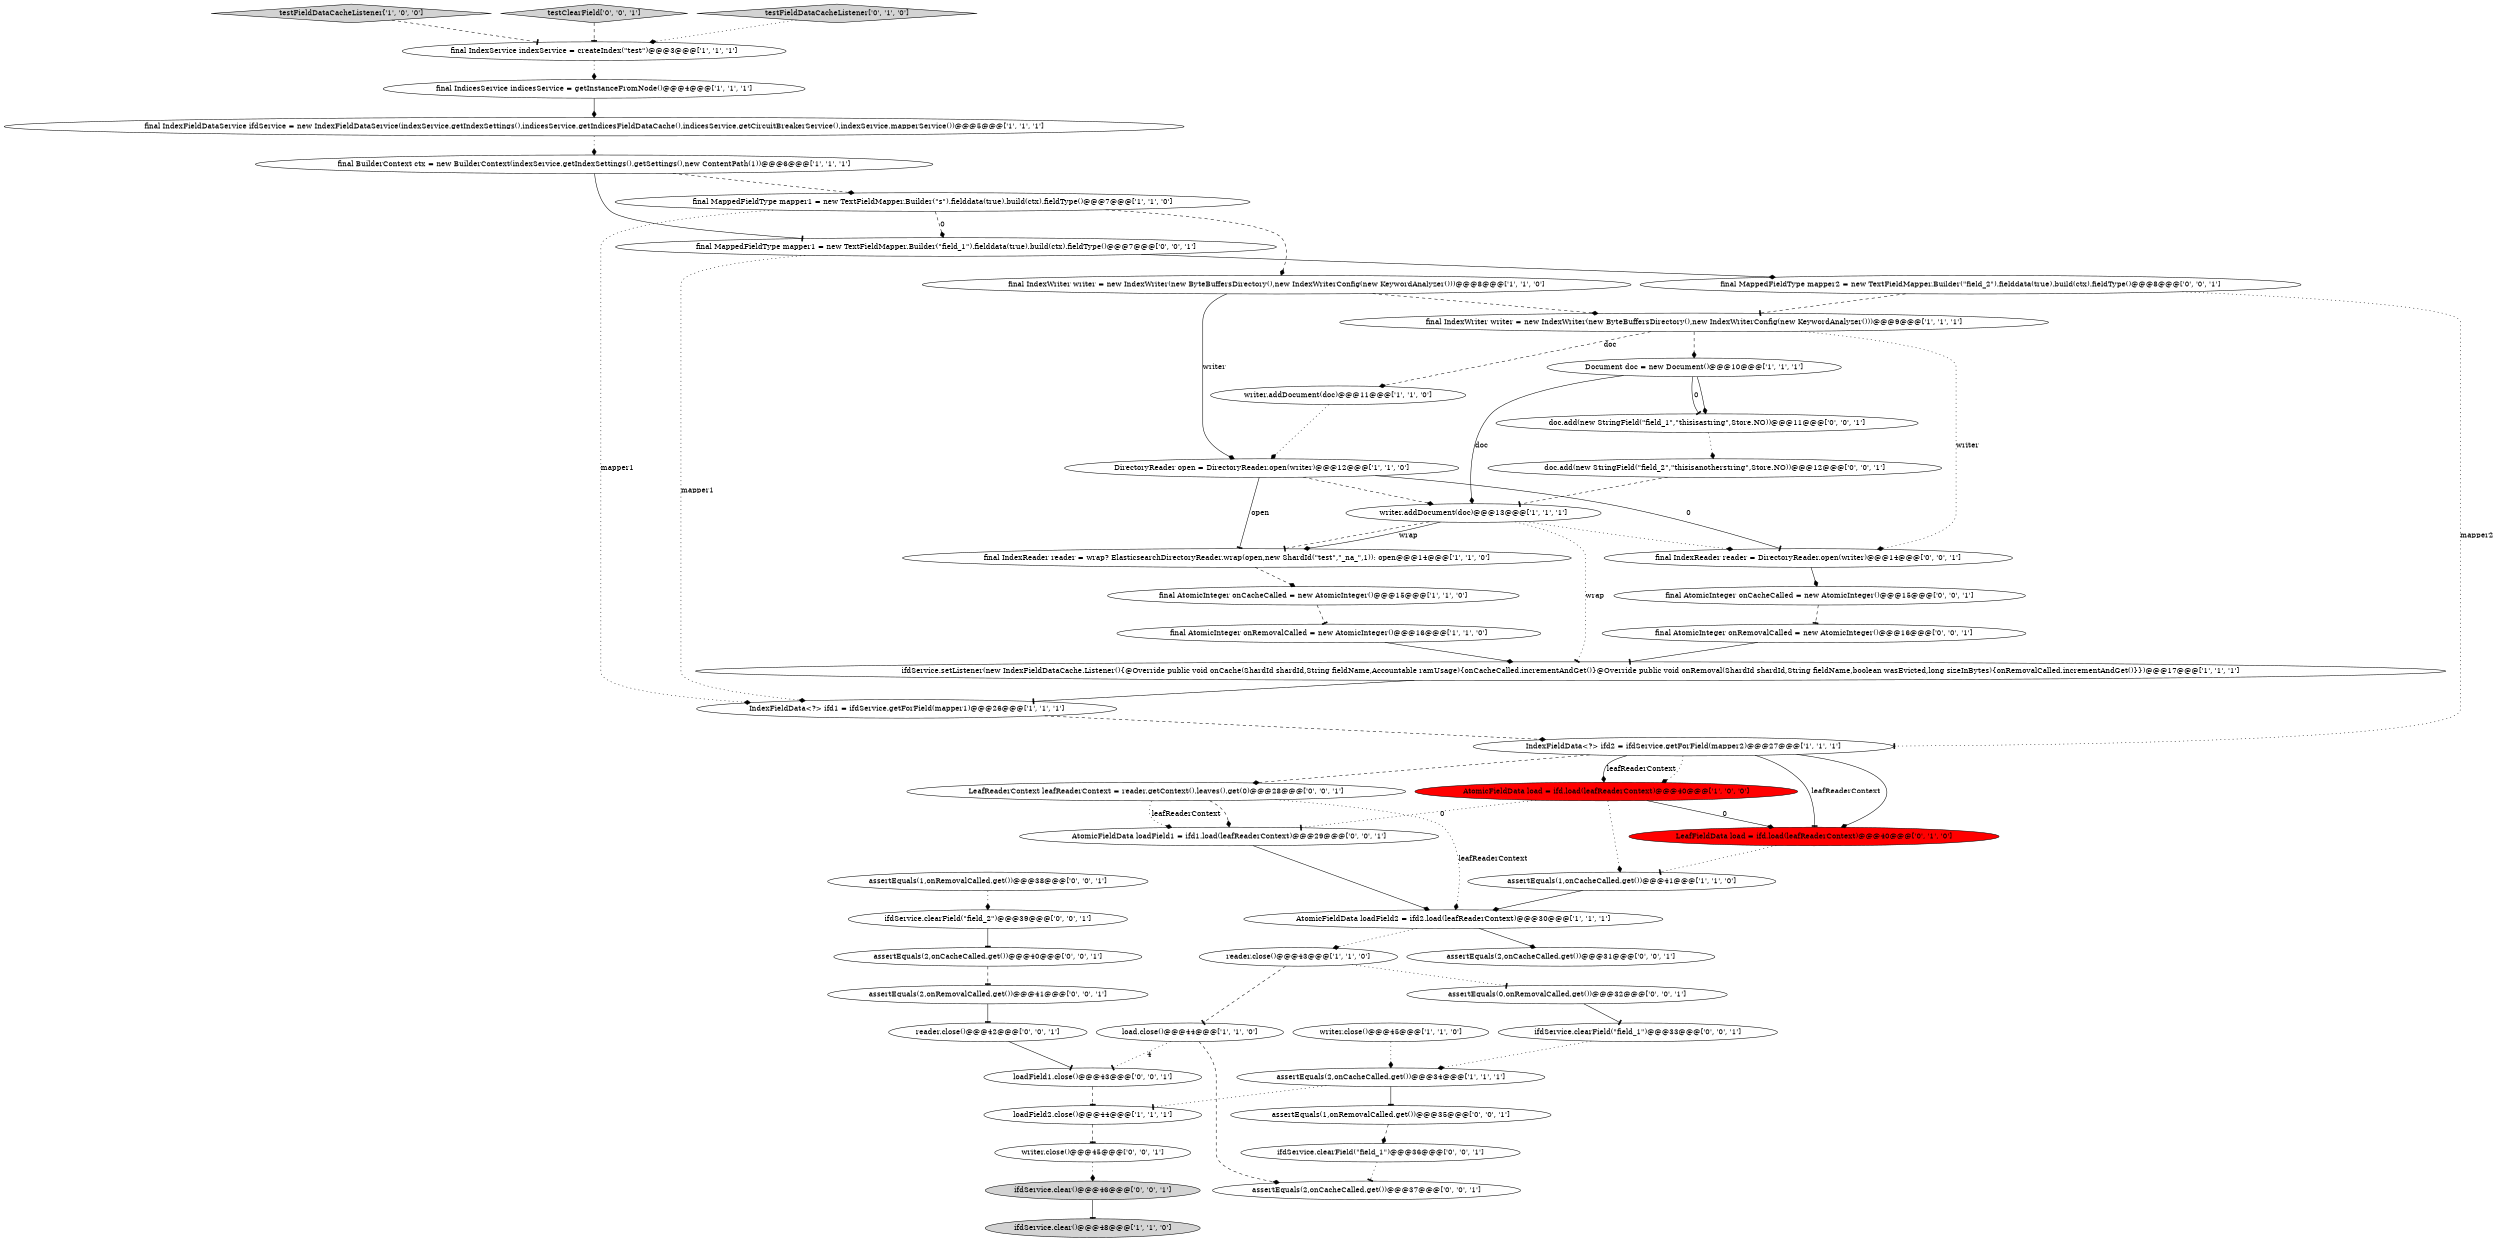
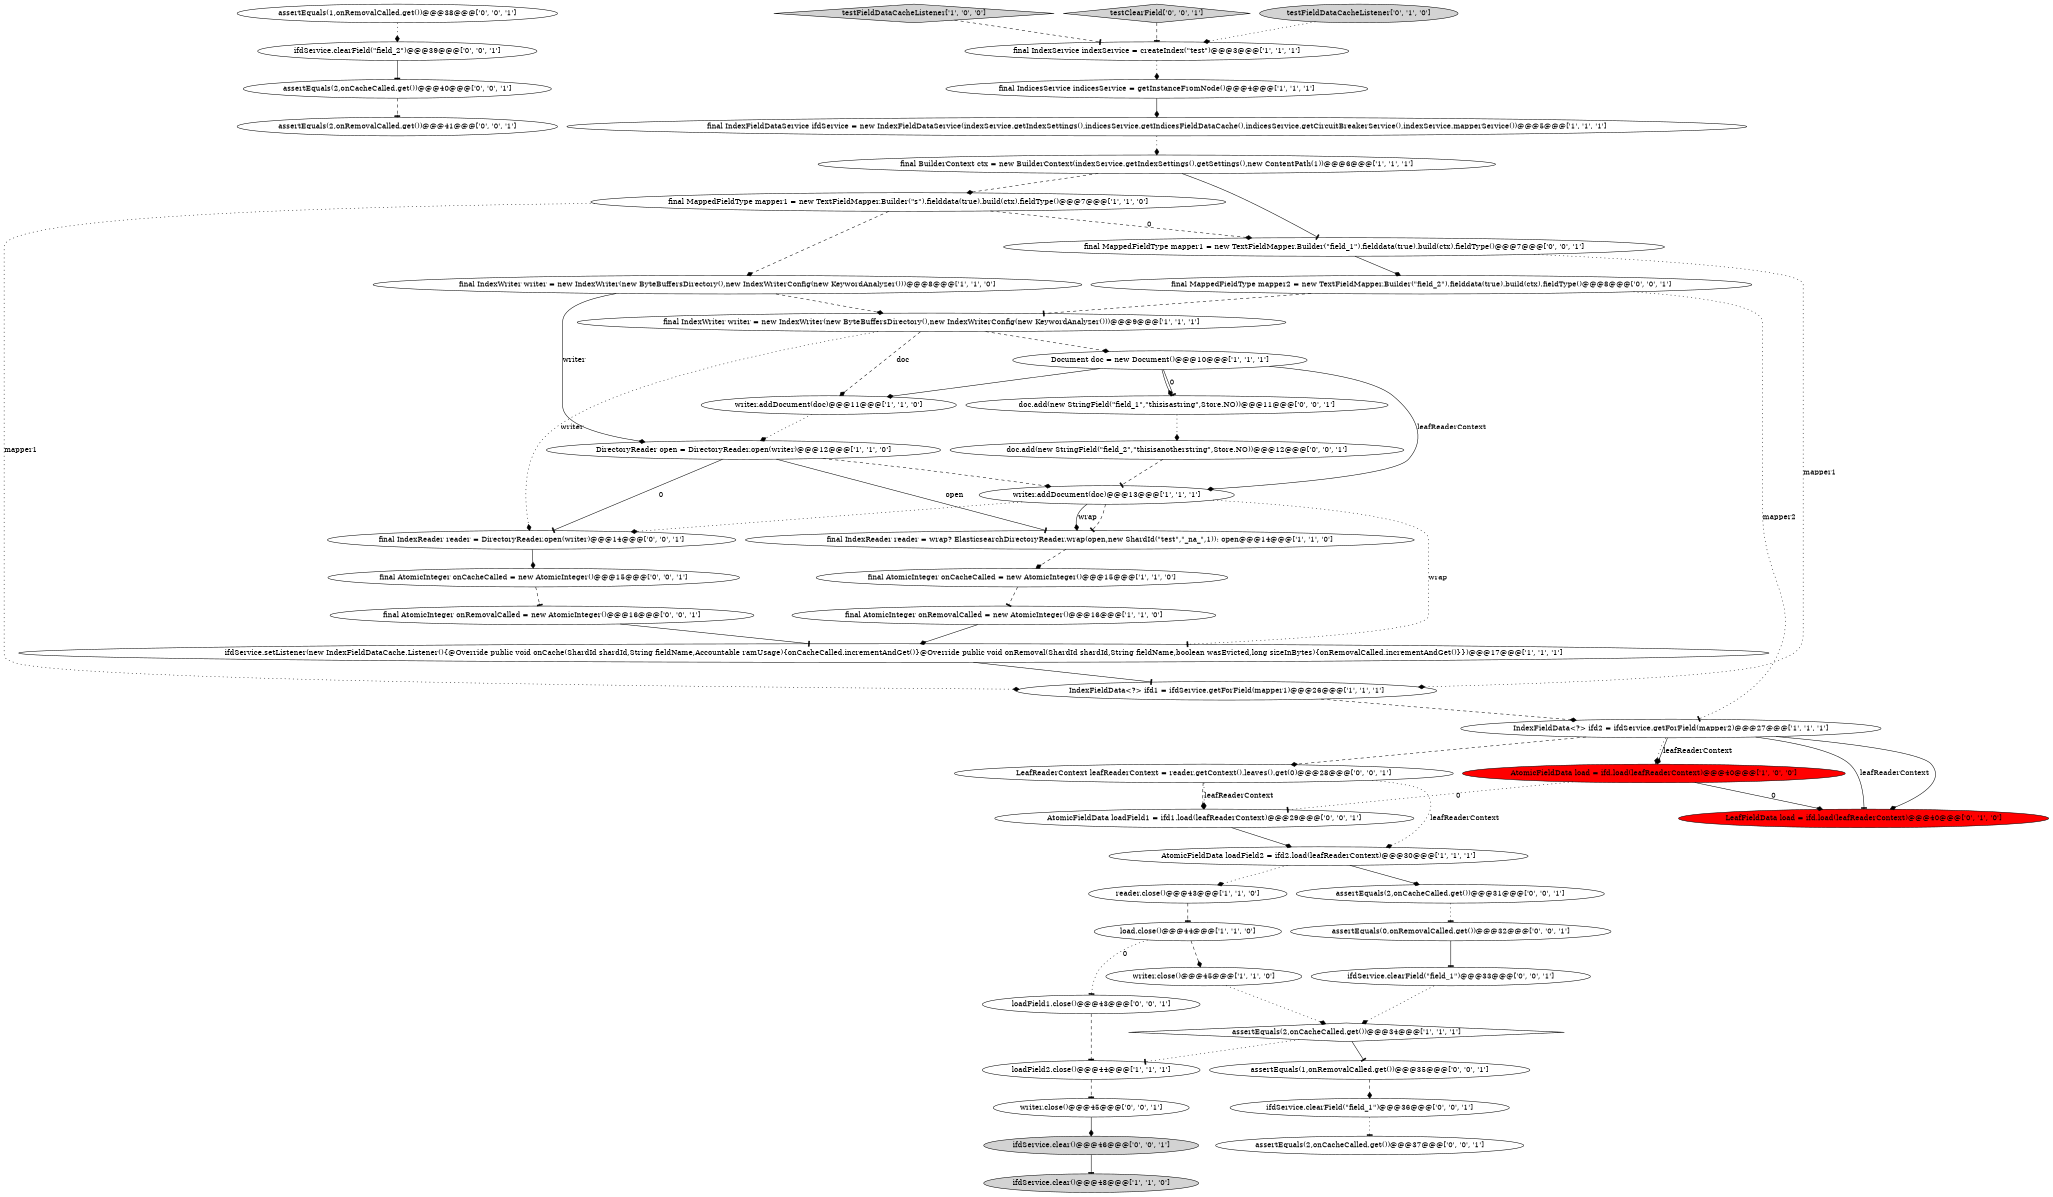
node "testFieldDataCacheListener['0', '1', '0']": shape diamond -> ellipse
edge "Document doc = new Document()@@@10@@@['1', '1', '1']" -> "writer.addDocument(doc)@@@11@@@['1', '1', '0']": added
edge "Document doc = new Document()@@@10@@@['1', '1', '1']" -> "writer.addDocument(doc)@@@13@@@['1', '1', '1']": label "doc" -> "leafReaderContext"
node "assertEquals(1,onCacheCalled.get())@@@41@@@['1', '1', '0']": removed
edge "reader.close()@@@43@@@['1', '1', '0']" -> "assertEquals(0,onRemovalCalled.get())@@@32@@@['0', '0', '1']": now "assertEquals(2,onCacheCalled.get())@@@31@@@['0', '0', '1']" -> "assertEquals(0,onRemovalCalled.get())@@@32@@@['0', '0', '1']"
node "reader.close()@@@42@@@['0', '0', '1']": removed
edge "load.close()@@@44@@@['1', '1', '0']" -> "loadField1.close()@@@43@@@['0', '0', '1']": label "4" -> "0"
node "assertEquals(2,onCacheCalled.get())@@@34@@@['1', '1', '1']": shape ellipse -> diamond
edge "load.close()@@@44@@@['1', '1', '0']" -> "assertEquals(2,onCacheCalled.get())@@@37@@@['0', '0', '1']": now "load.close()@@@44@@@['1', '1', '0']" -> "writer.close()@@@45@@@['1', '1', '0']"
edge "writer.close()@@@45@@@['0', '0', '1']" -> "ifdService.clear()@@@46@@@['0', '0', '1']": style dotted -> solid
